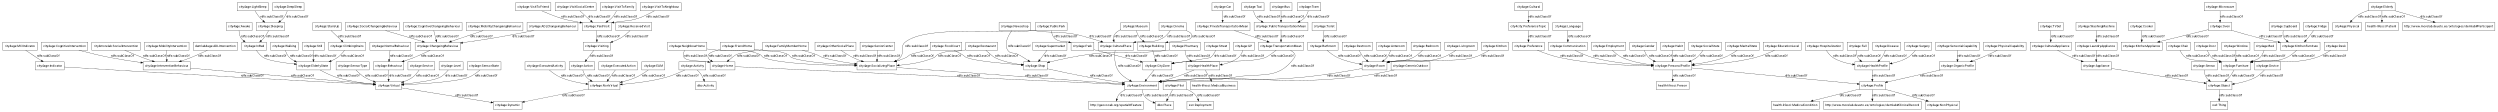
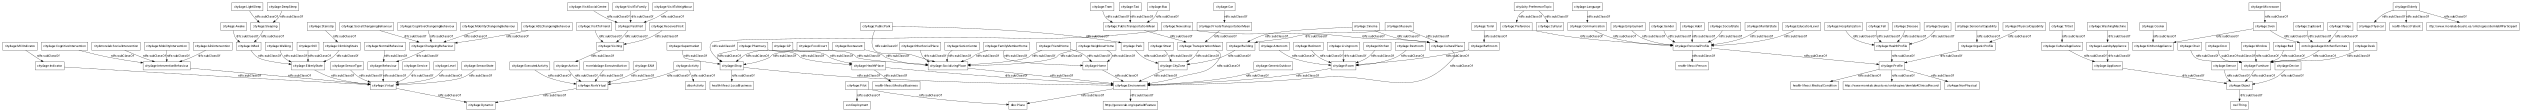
edge "city4age:Cultural" -> "city4city:PreferenceTopic": reversed
edge "city4age:VisitToFriend" -> "city4age:PaidVisit": now "city4age:VisitToFriend" -> "city4age:Visiting"
node "demlab4age:ADLIntervention": label "demlab4age:ADLIntervention" -> "city4age:ADLIntervention"
node "city4age:KitchenFurniture": label "city4age:KitchenFurniture" -> "ontologies4age:KitchenFurniture"
edge "city4age:Door" -> "city4age:Furniture": label "rdfs:subClassOf" -> "subClassOf:subClassOf"
node "city4age:ExecutedAction": label "city4age:ExecutedAction" -> "morelab4age:ExecutedAction"
node "health-lifesci:LocalBusiness": added
